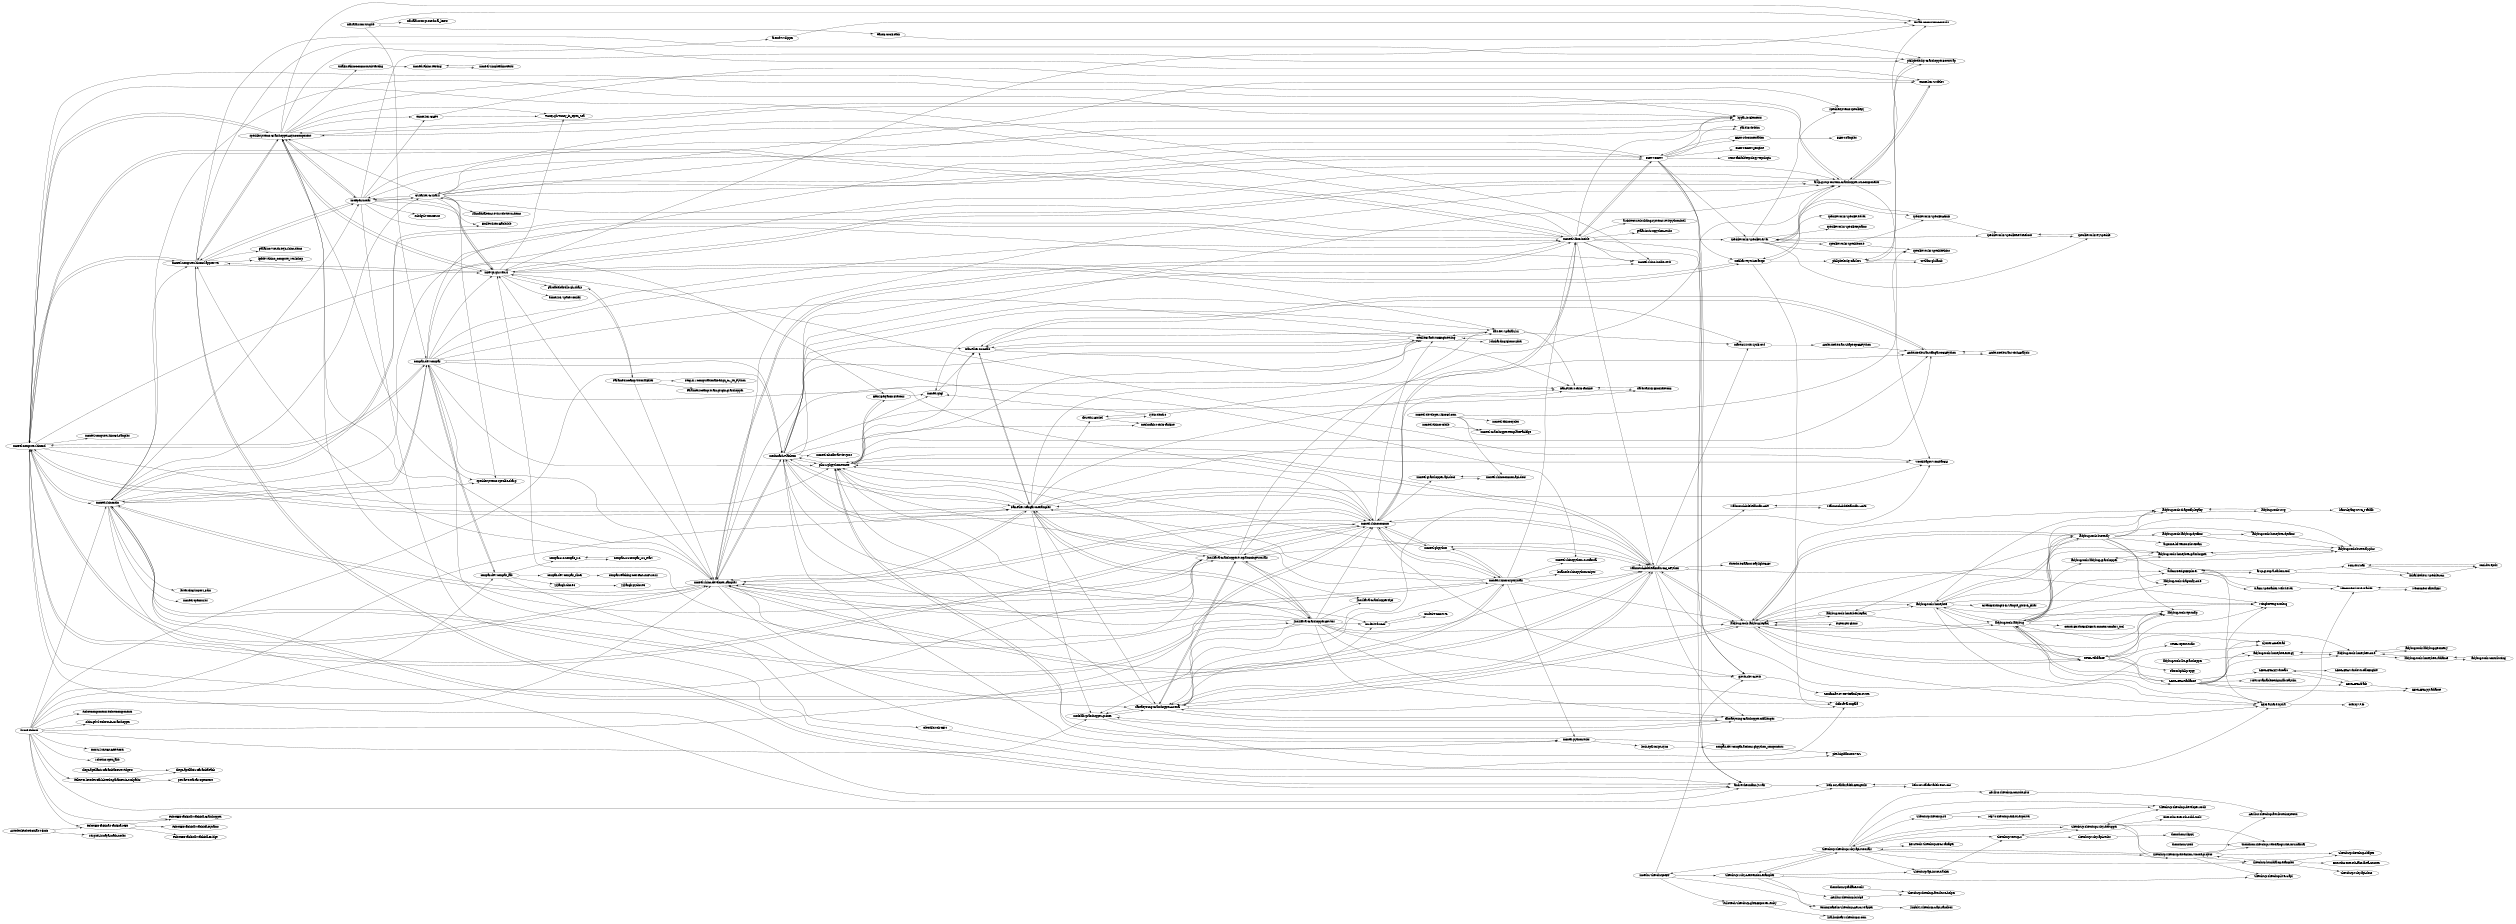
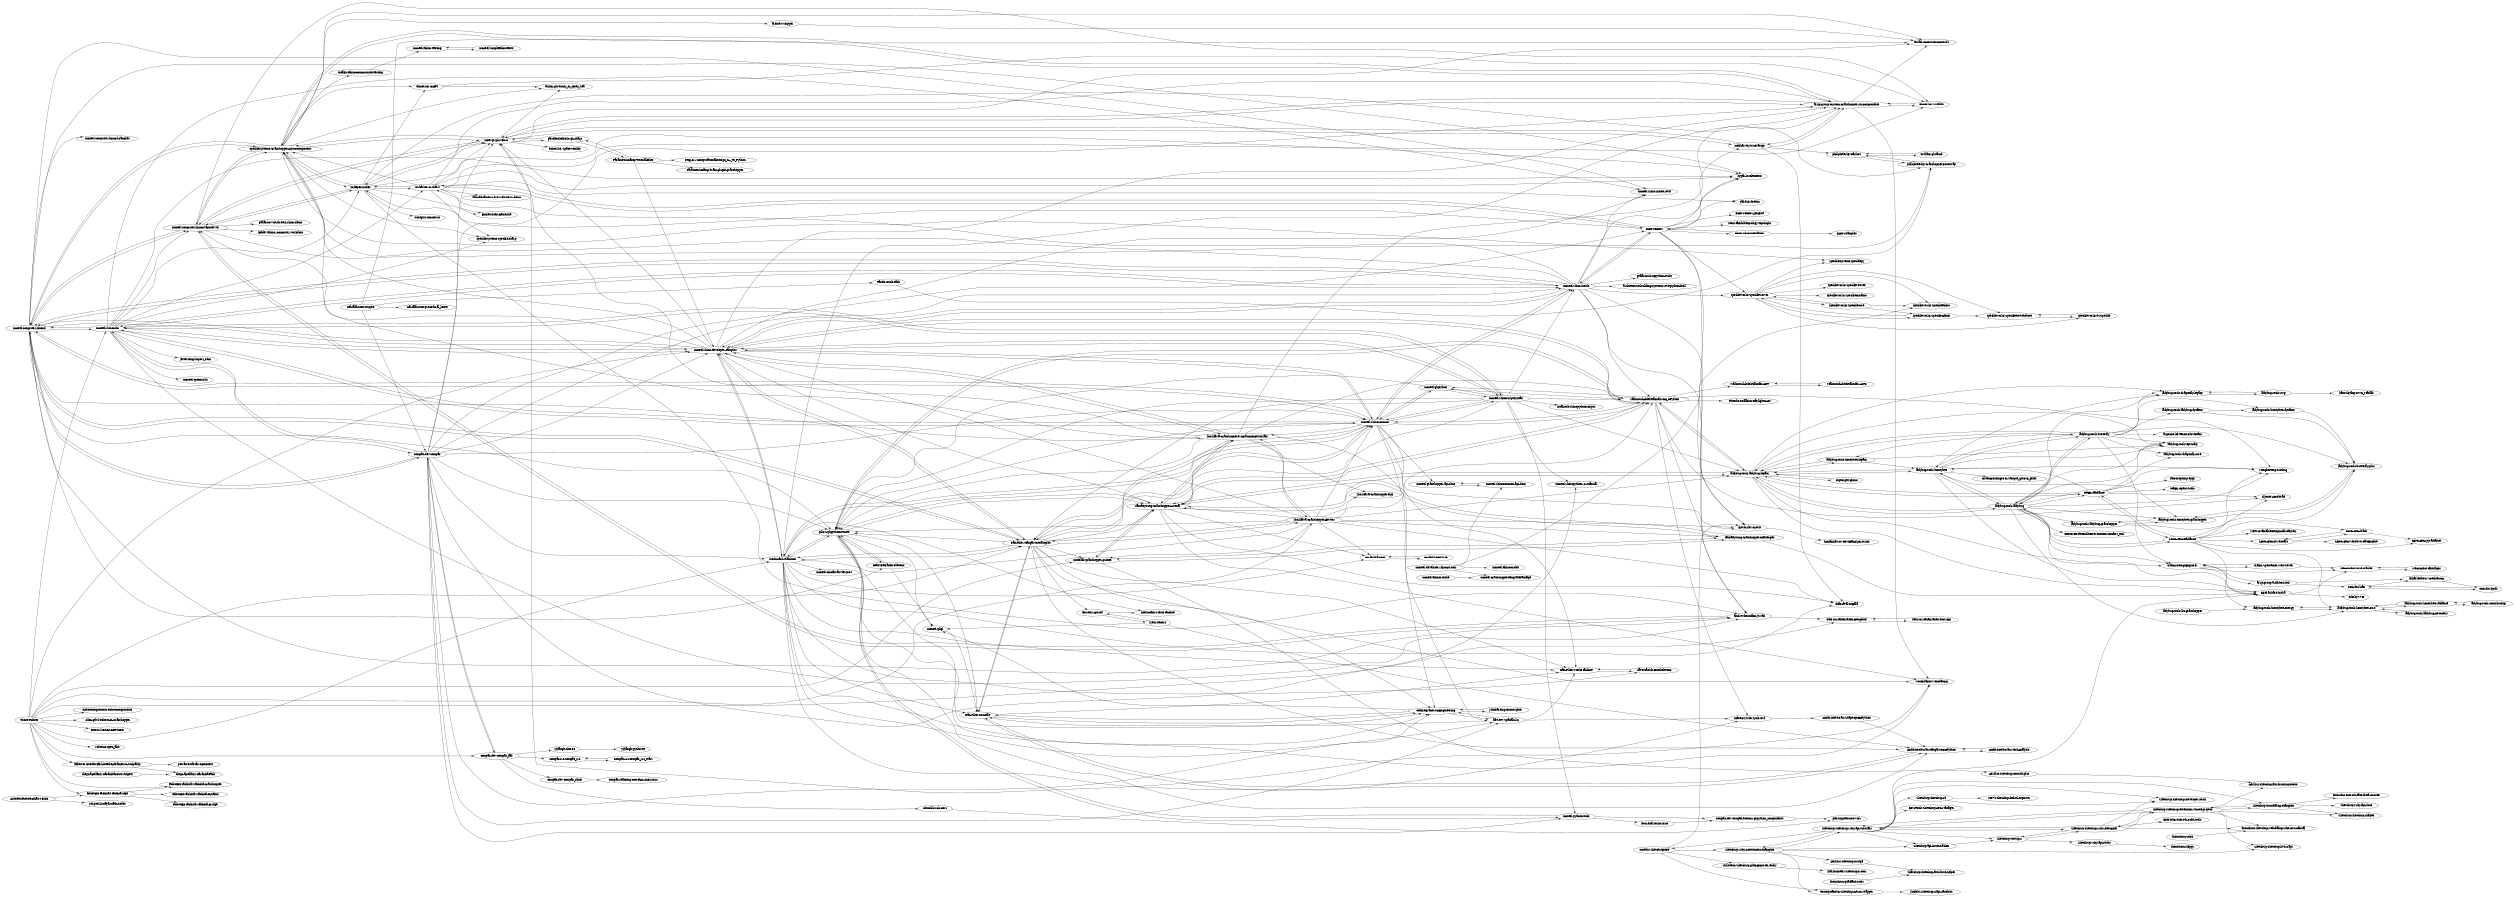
edge "pilcru/ghpythonremote" -> "dantaeyoung/GrasshopperArsenal": added
